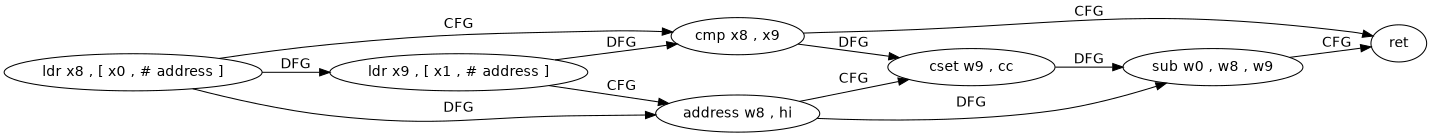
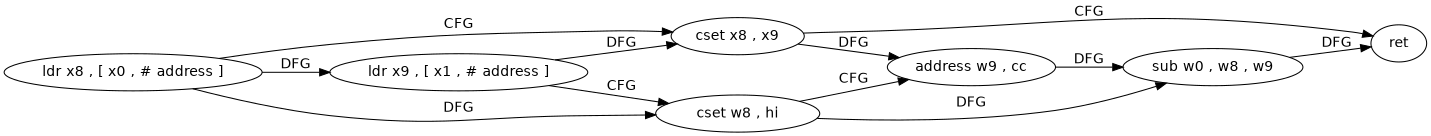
node "cmp x8 , x9": label "cmp x8 , x9" -> "cset x8 , x9"
edge "sub w0 , w8 , w9" -> "ret": label "CFG" -> "DFG"
node "cset w9 , cc": label "cset w9 , cc" -> "address w9 , cc"
node "address w8 , hi": label "address w8 , hi" -> "cset w8 , hi"
